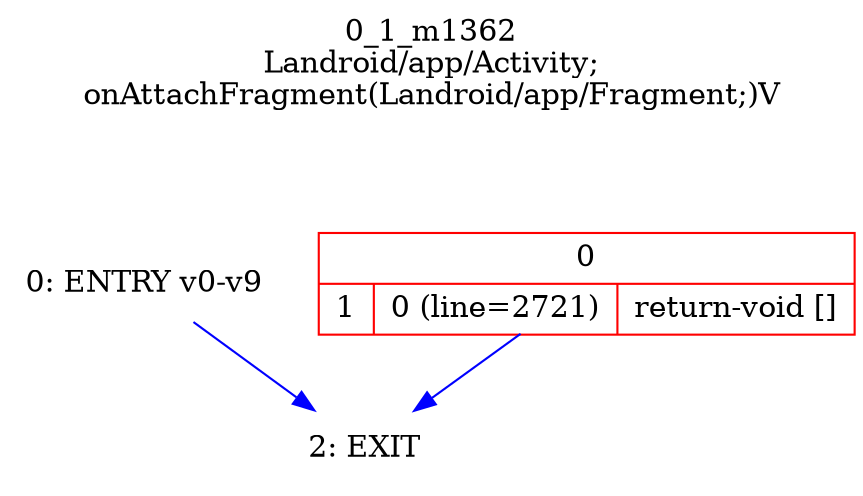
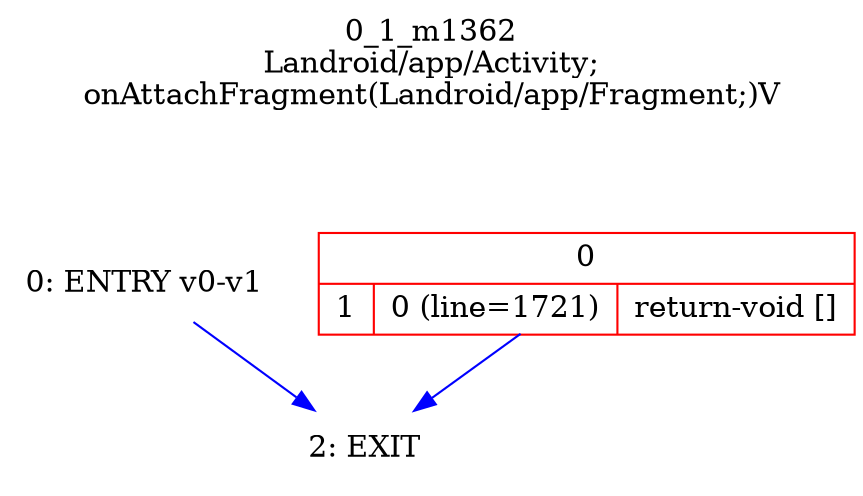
node "0: ENTRY v0-v9": label "0: ENTRY v0-v9" -> "0: ENTRY v0-v1"
node "0": text "0 (line=2721)" -> "0 (line=1721)"
